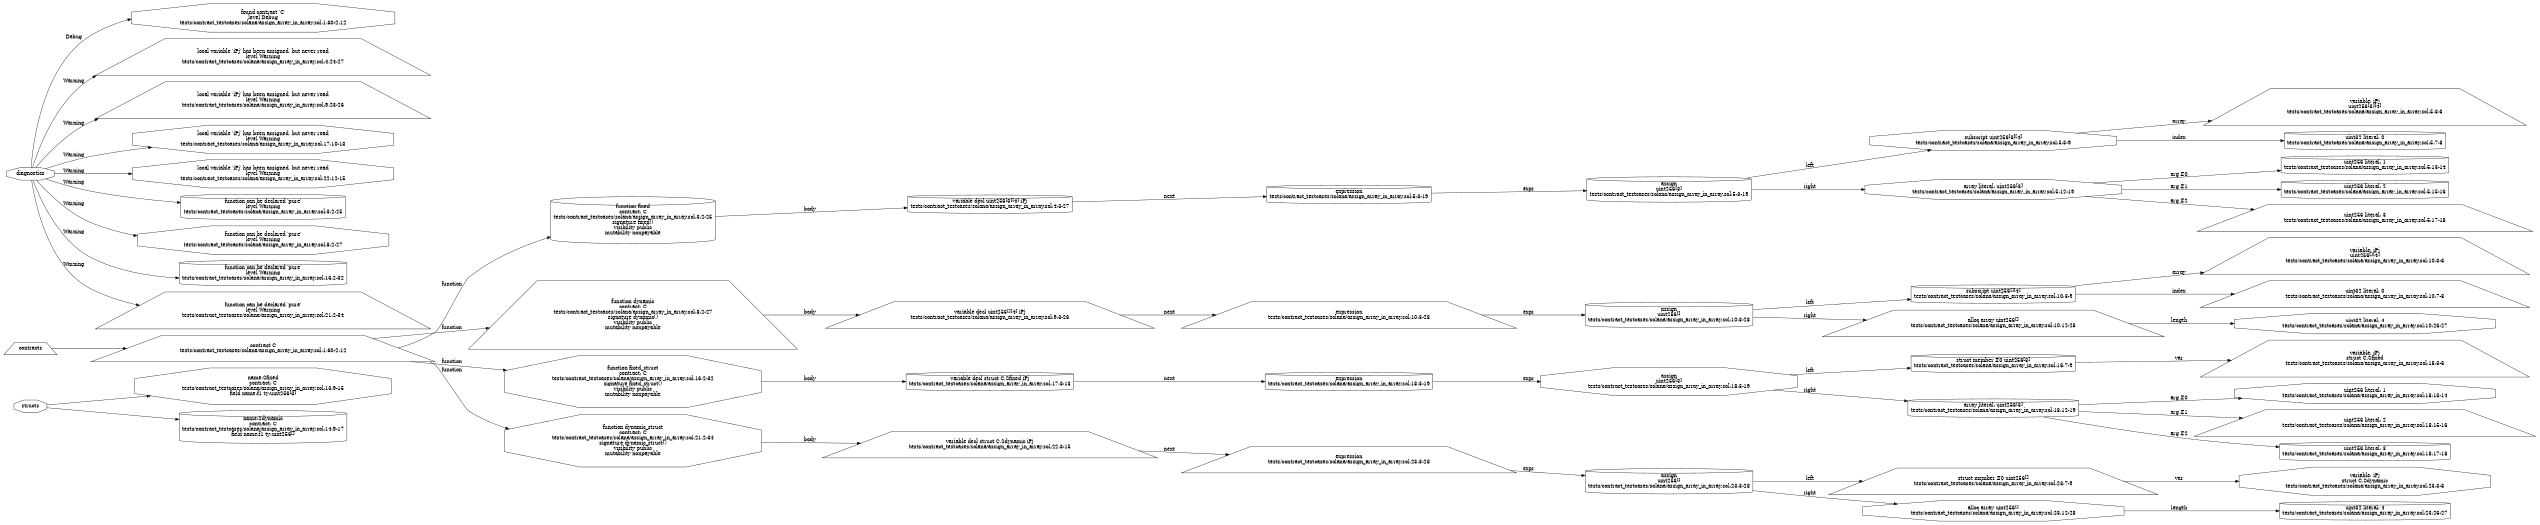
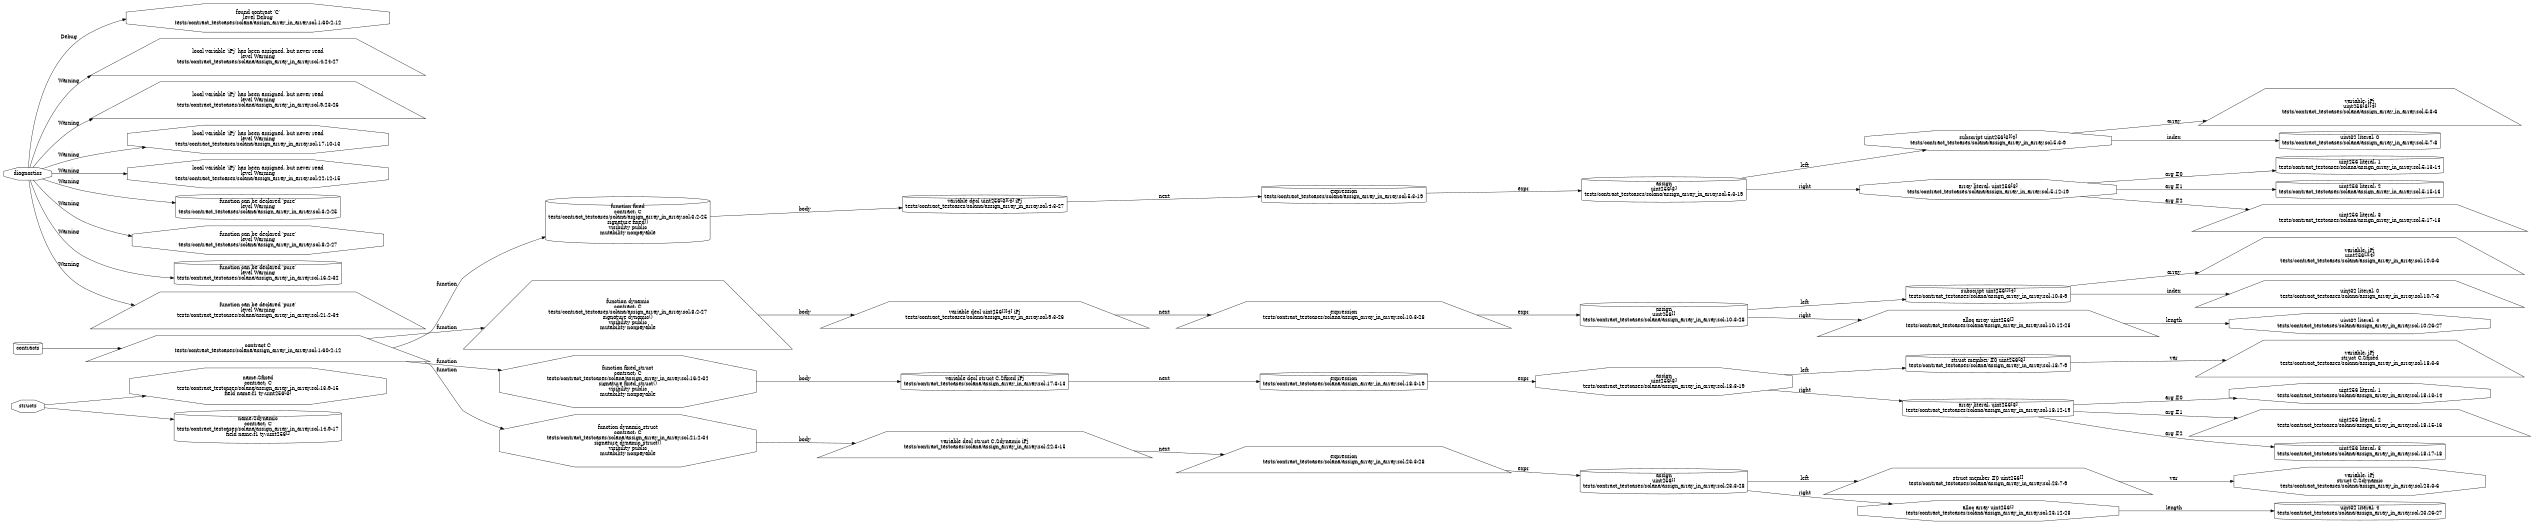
node "contracts": shape trapezium -> cylinder
